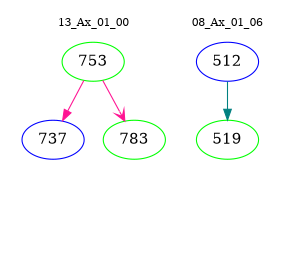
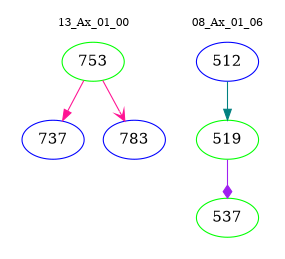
node "783": color green -> blue
node "537": added
